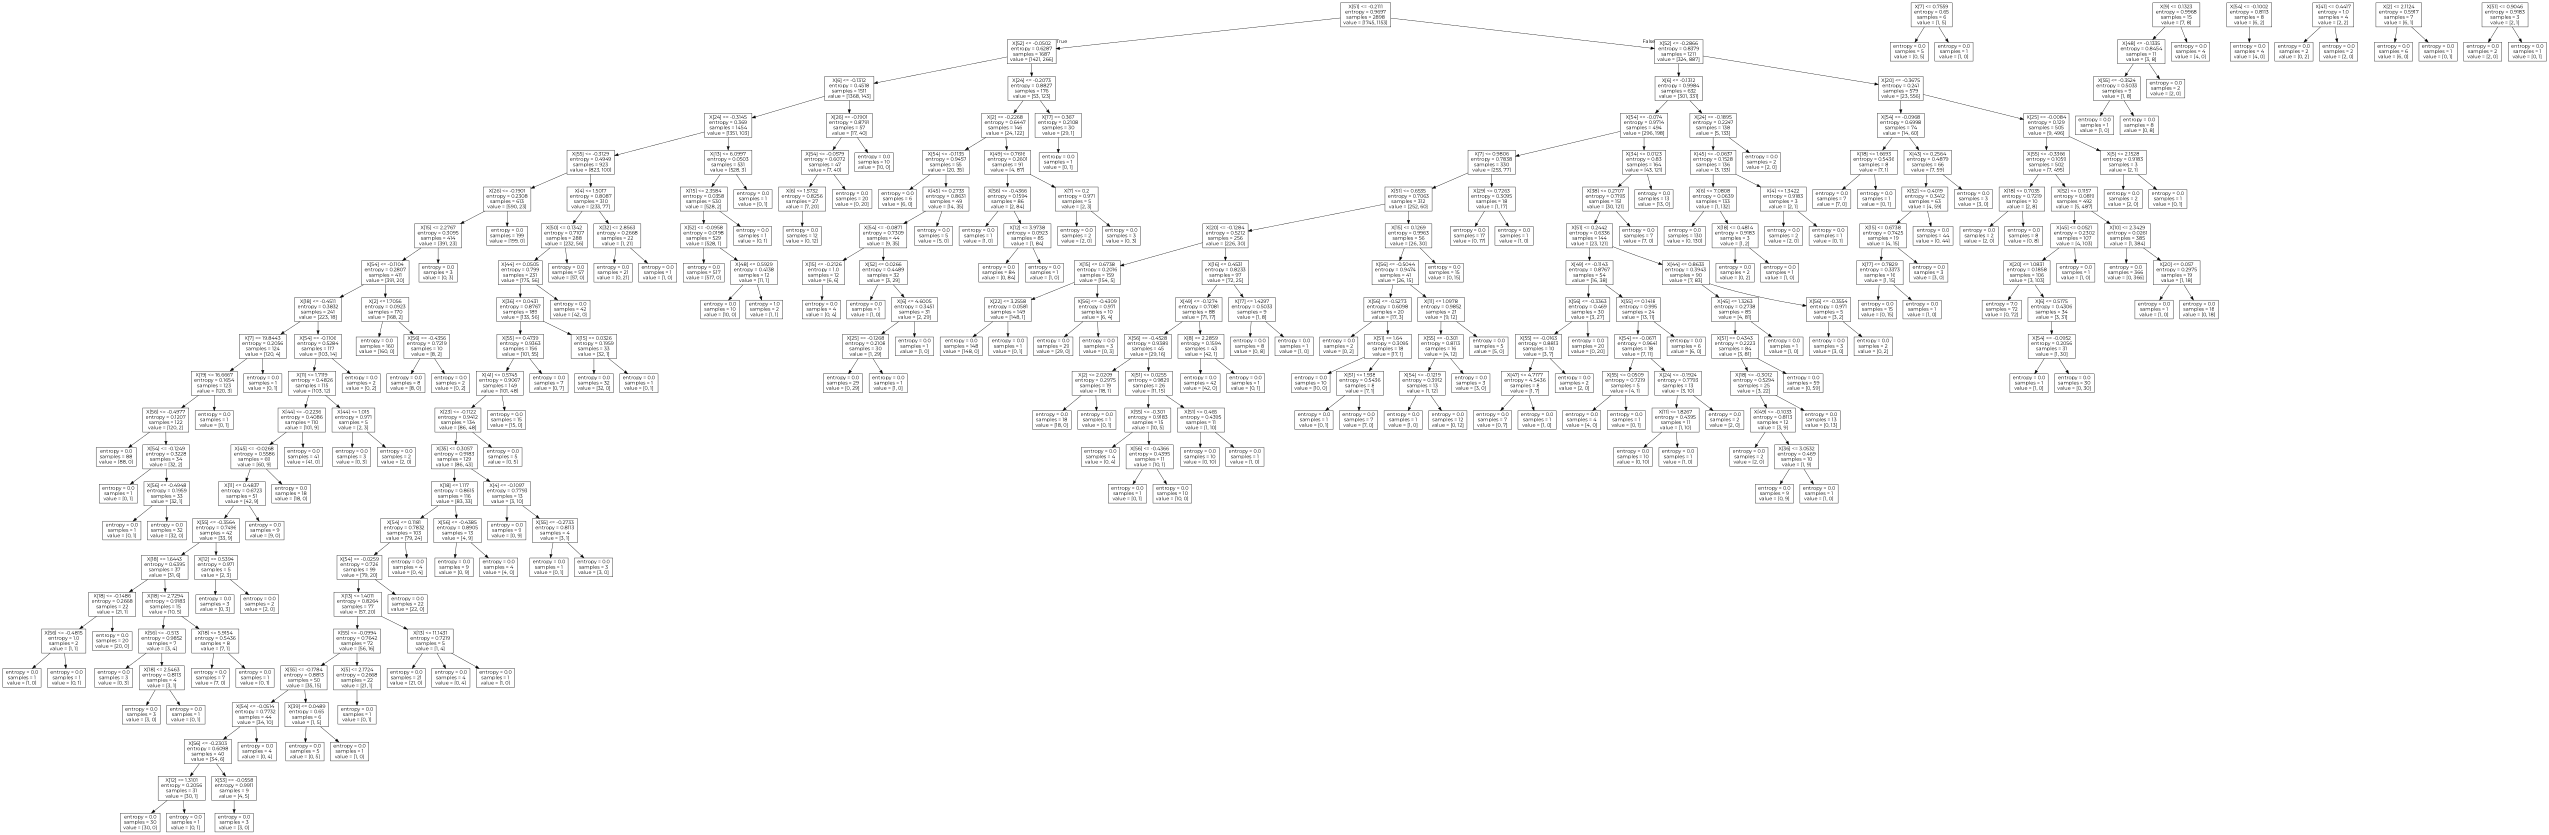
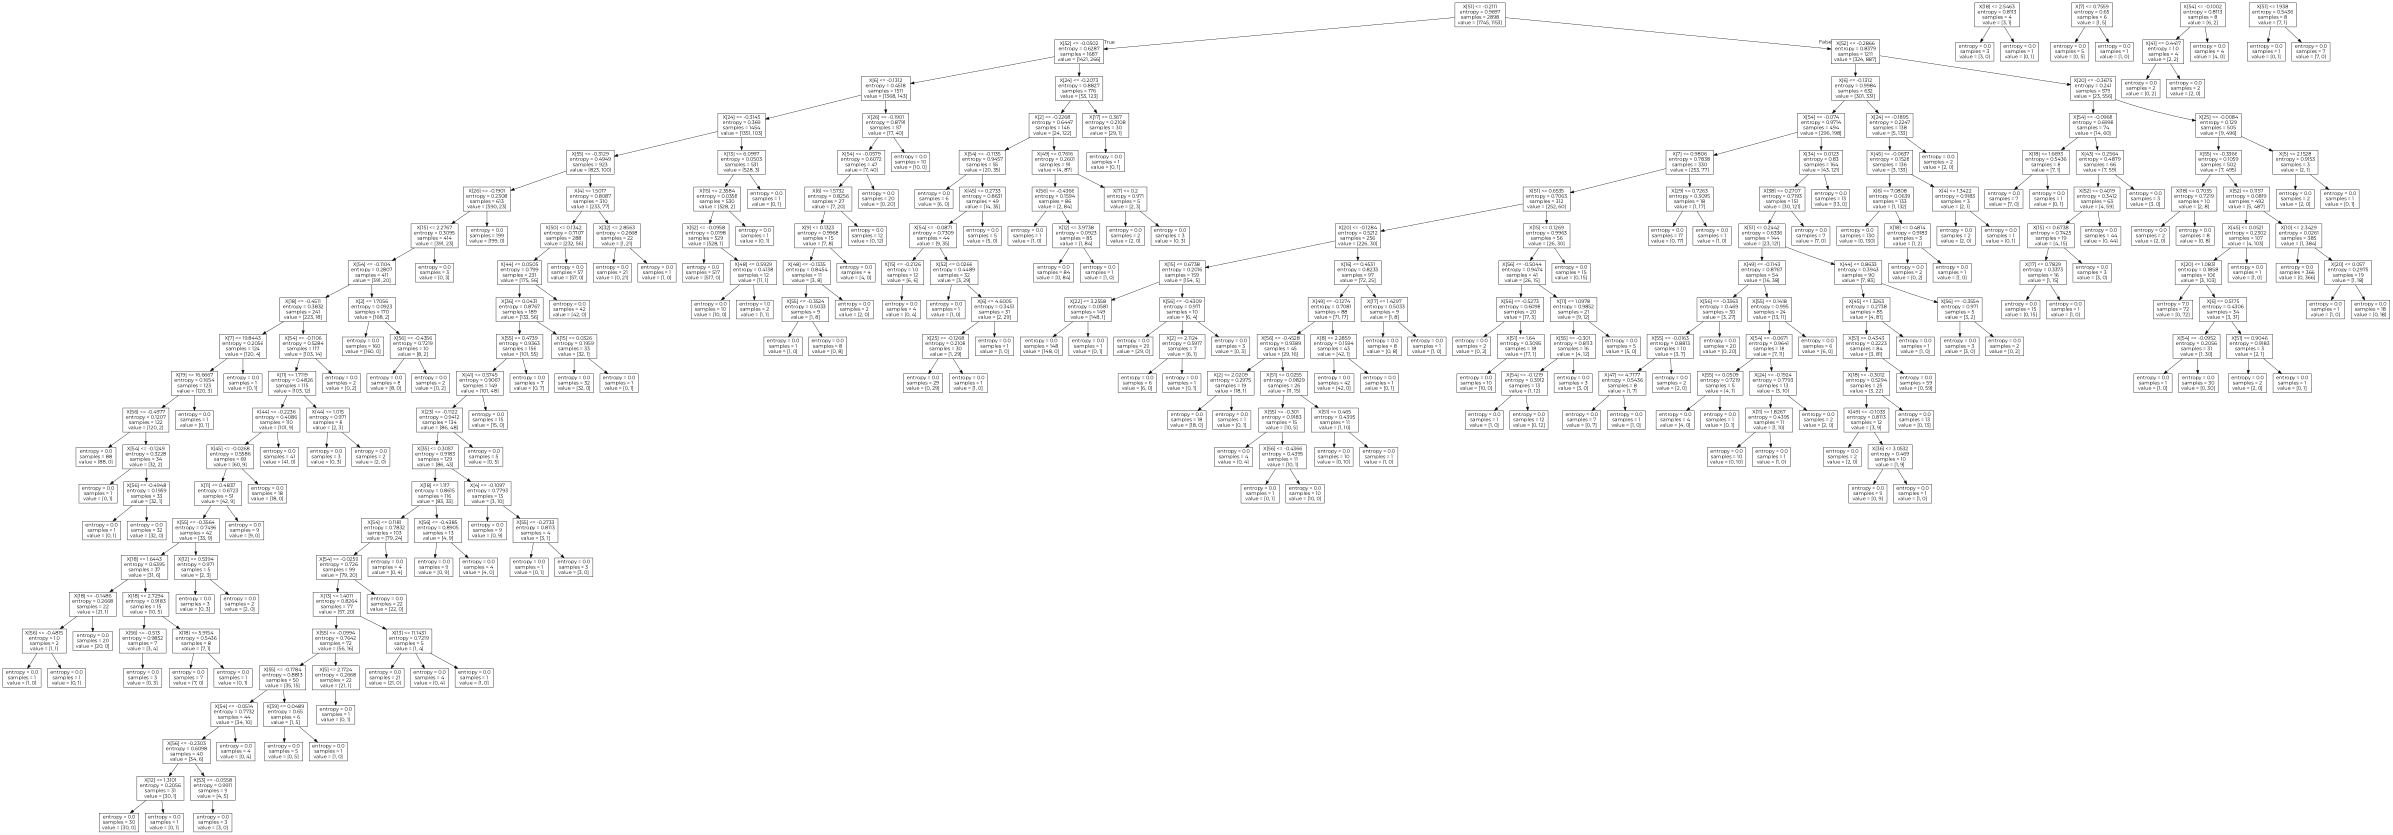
edge "X[54] <= -0.1002 entropy = 0.8113 samples = 8 value = [6, 2]" -> "X[41] <= 0.4417 entropy = 1.0 samples = 4 value = [2, 2]": added
node "X[5] <= 2.1528 entropy = 0.9183 samples = 3 value = [2, 1]": label "X[5] <= 2.1528 entropy = 0.9183 samples = 3 value = [2, 1]" -> "X[5] <= 2.1528 entropy = 0.9153 samples = 3 value = [2, 1]"
edge "X[6] <= 1.5732 entropy = 0.8256 samples = 27 value = [7, 20]" -> "X[9] <= 0.1323 entropy = 0.9968 samples = 15 value = [7, 8]": added
edge "X[56] <= -0.4309 entropy = 0.971 samples = 10 value = [6, 4]" -> "X[2] <= 2.1124 entropy = 0.5917 samples = 7 value = [6, 1]": added
edge "X[6] <= 0.5175 entropy = 0.4306 samples = 34 value = [3, 31]" -> "X[51] <= 0.9046 entropy = 0.9183 samples = 3 value = [2, 1]": added
edge "X[51] <= 1.64 entropy = 0.3095 samples = 18 value = [17, 1]" -> "X[51] <= 1.938 entropy = 0.5436 samples = 8 value = [7, 1]": removed
node "X[47] <= 4.7177 entropy = 4.5436 samples = 8 value = [1, 7]": label "X[47] <= 4.7177 entropy = 4.5436 samples = 8 value = [1, 7]" -> "X[47] <= 4.7177 entropy = 0.5436 samples = 8 value = [1, 7]"
node "X[44] <= 1.015 entropy = 0.971 samples = 5 value = [2, 3]": label "X[44] <= 1.015 entropy = 0.971 samples = 5 value = [2, 3]" -> "X[44] <= 1.015 entropy = 0.971 samples = 8 value = [2, 3]"
edge "X[56] <= -0.513 entropy = 0.9852 samples = 7 value = [3, 4]" -> "X[18] <= 2.5463 entropy = 0.8113 samples = 4 value = [3, 1]": removed
